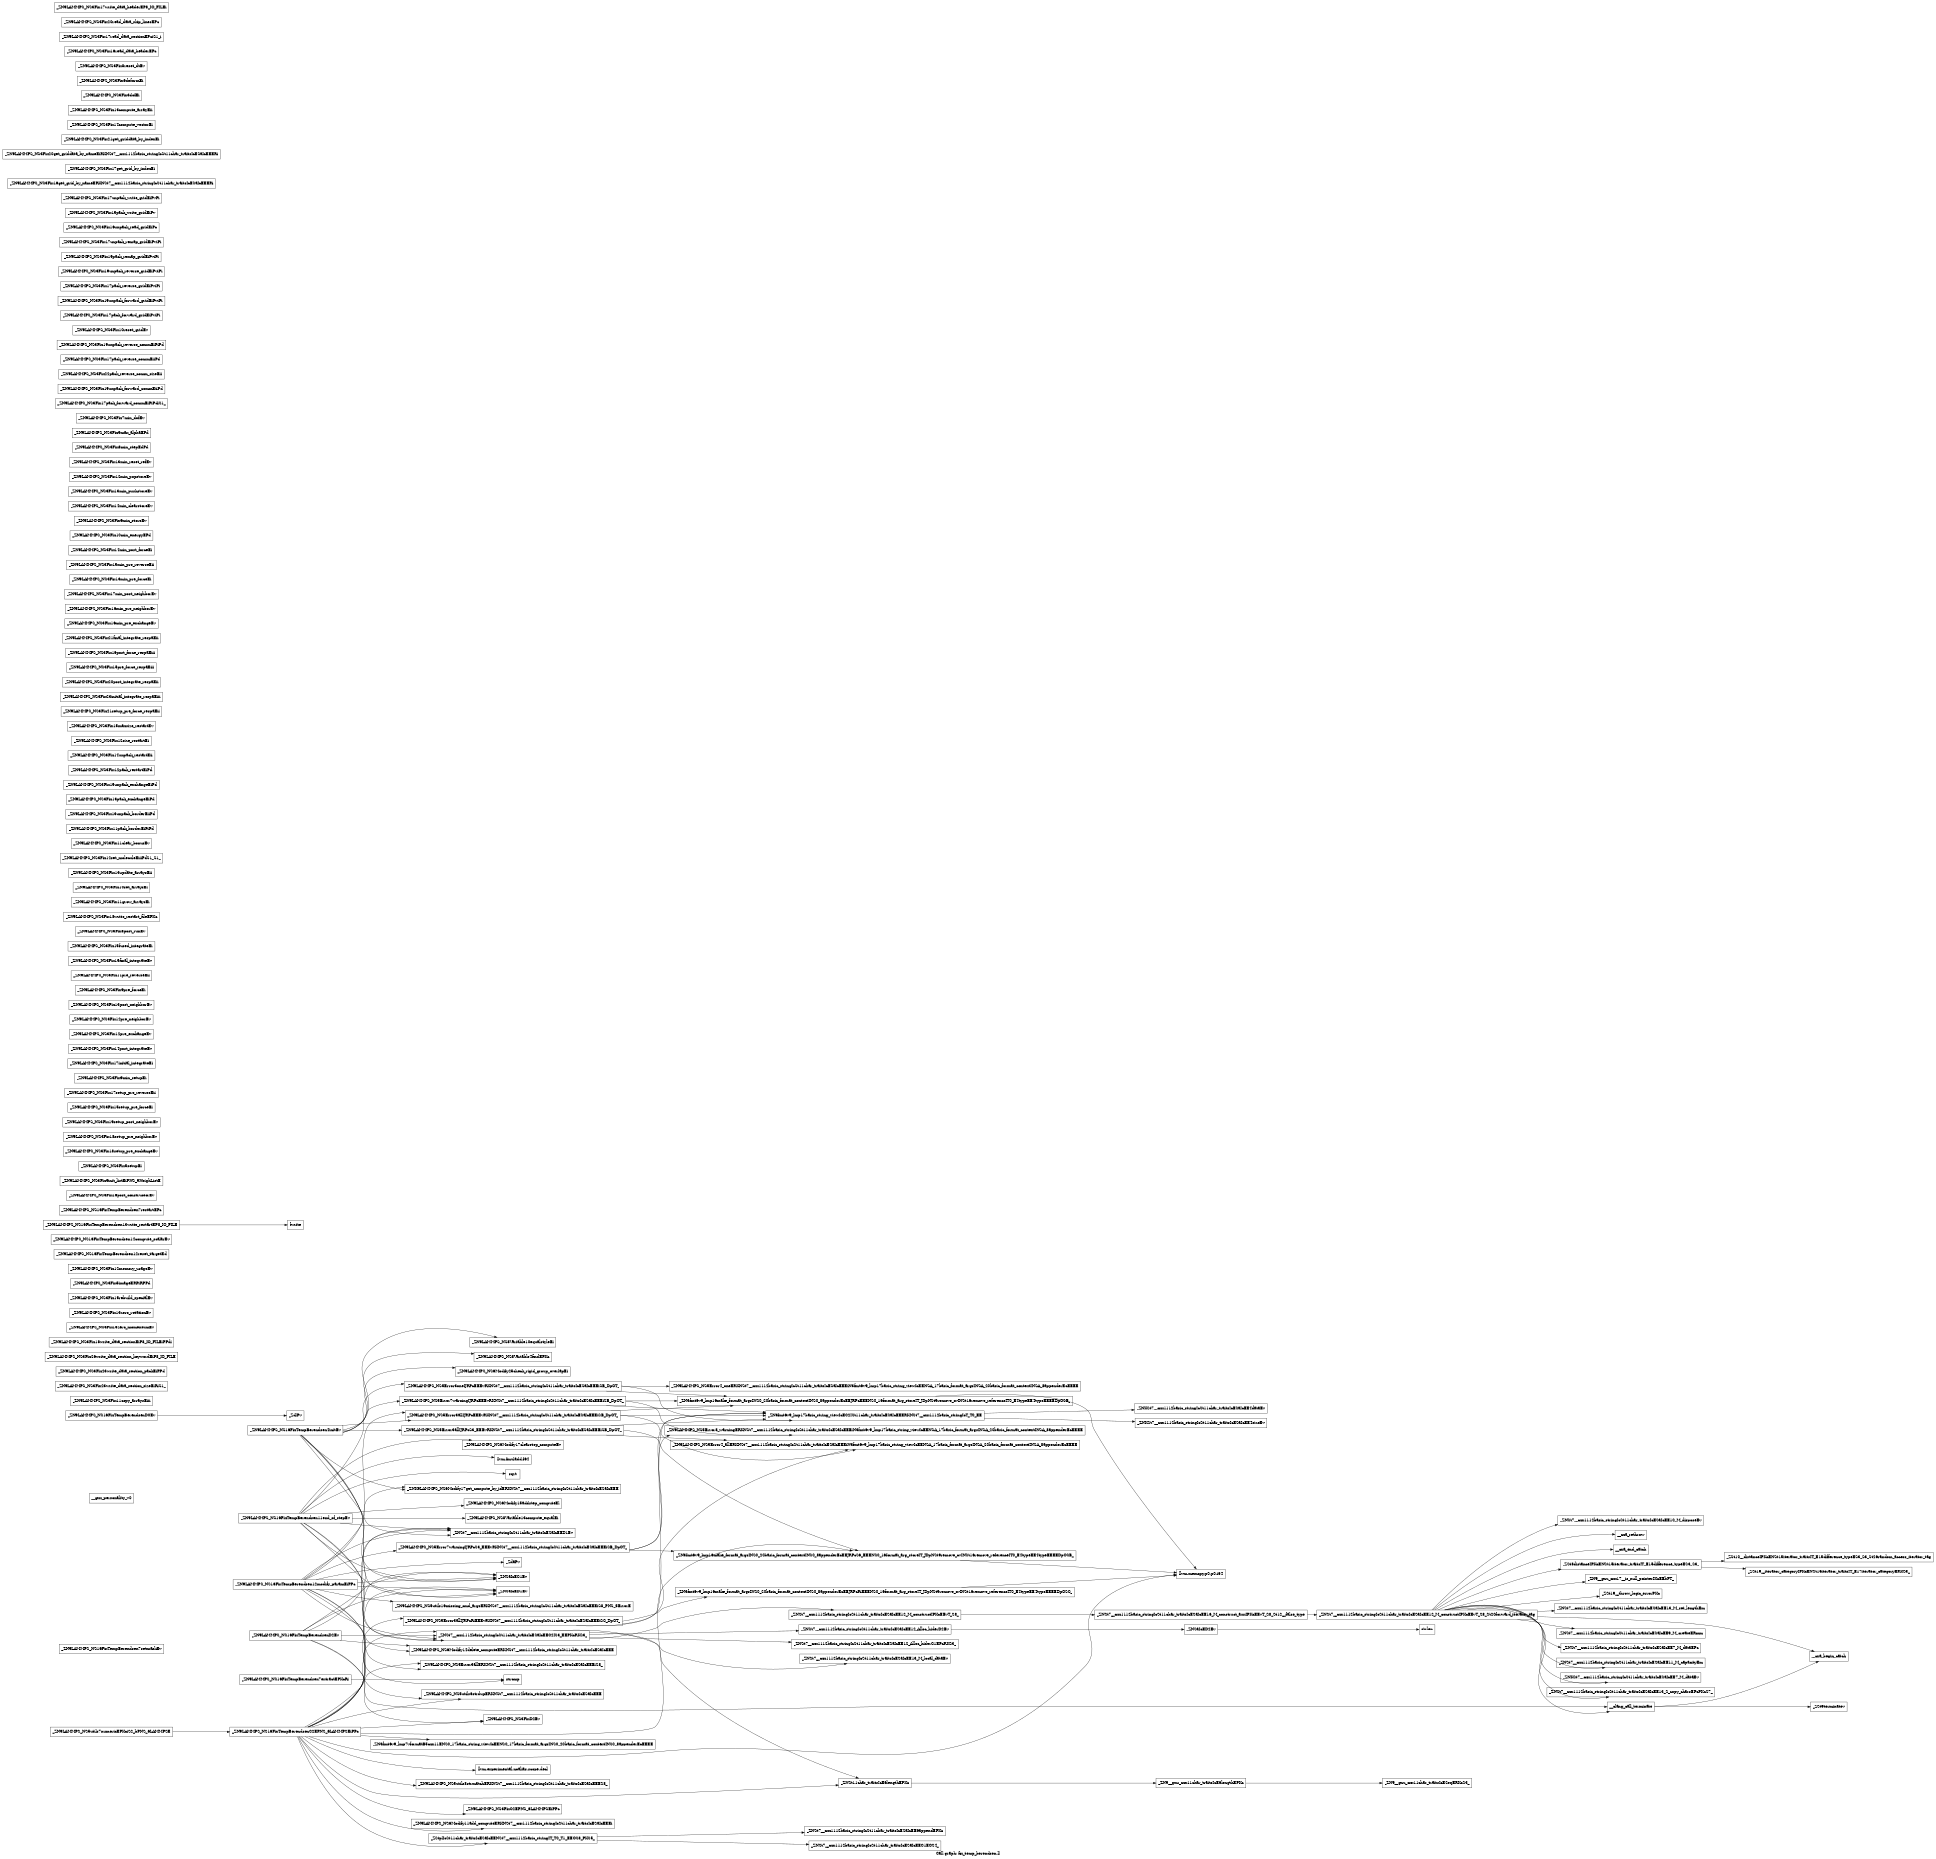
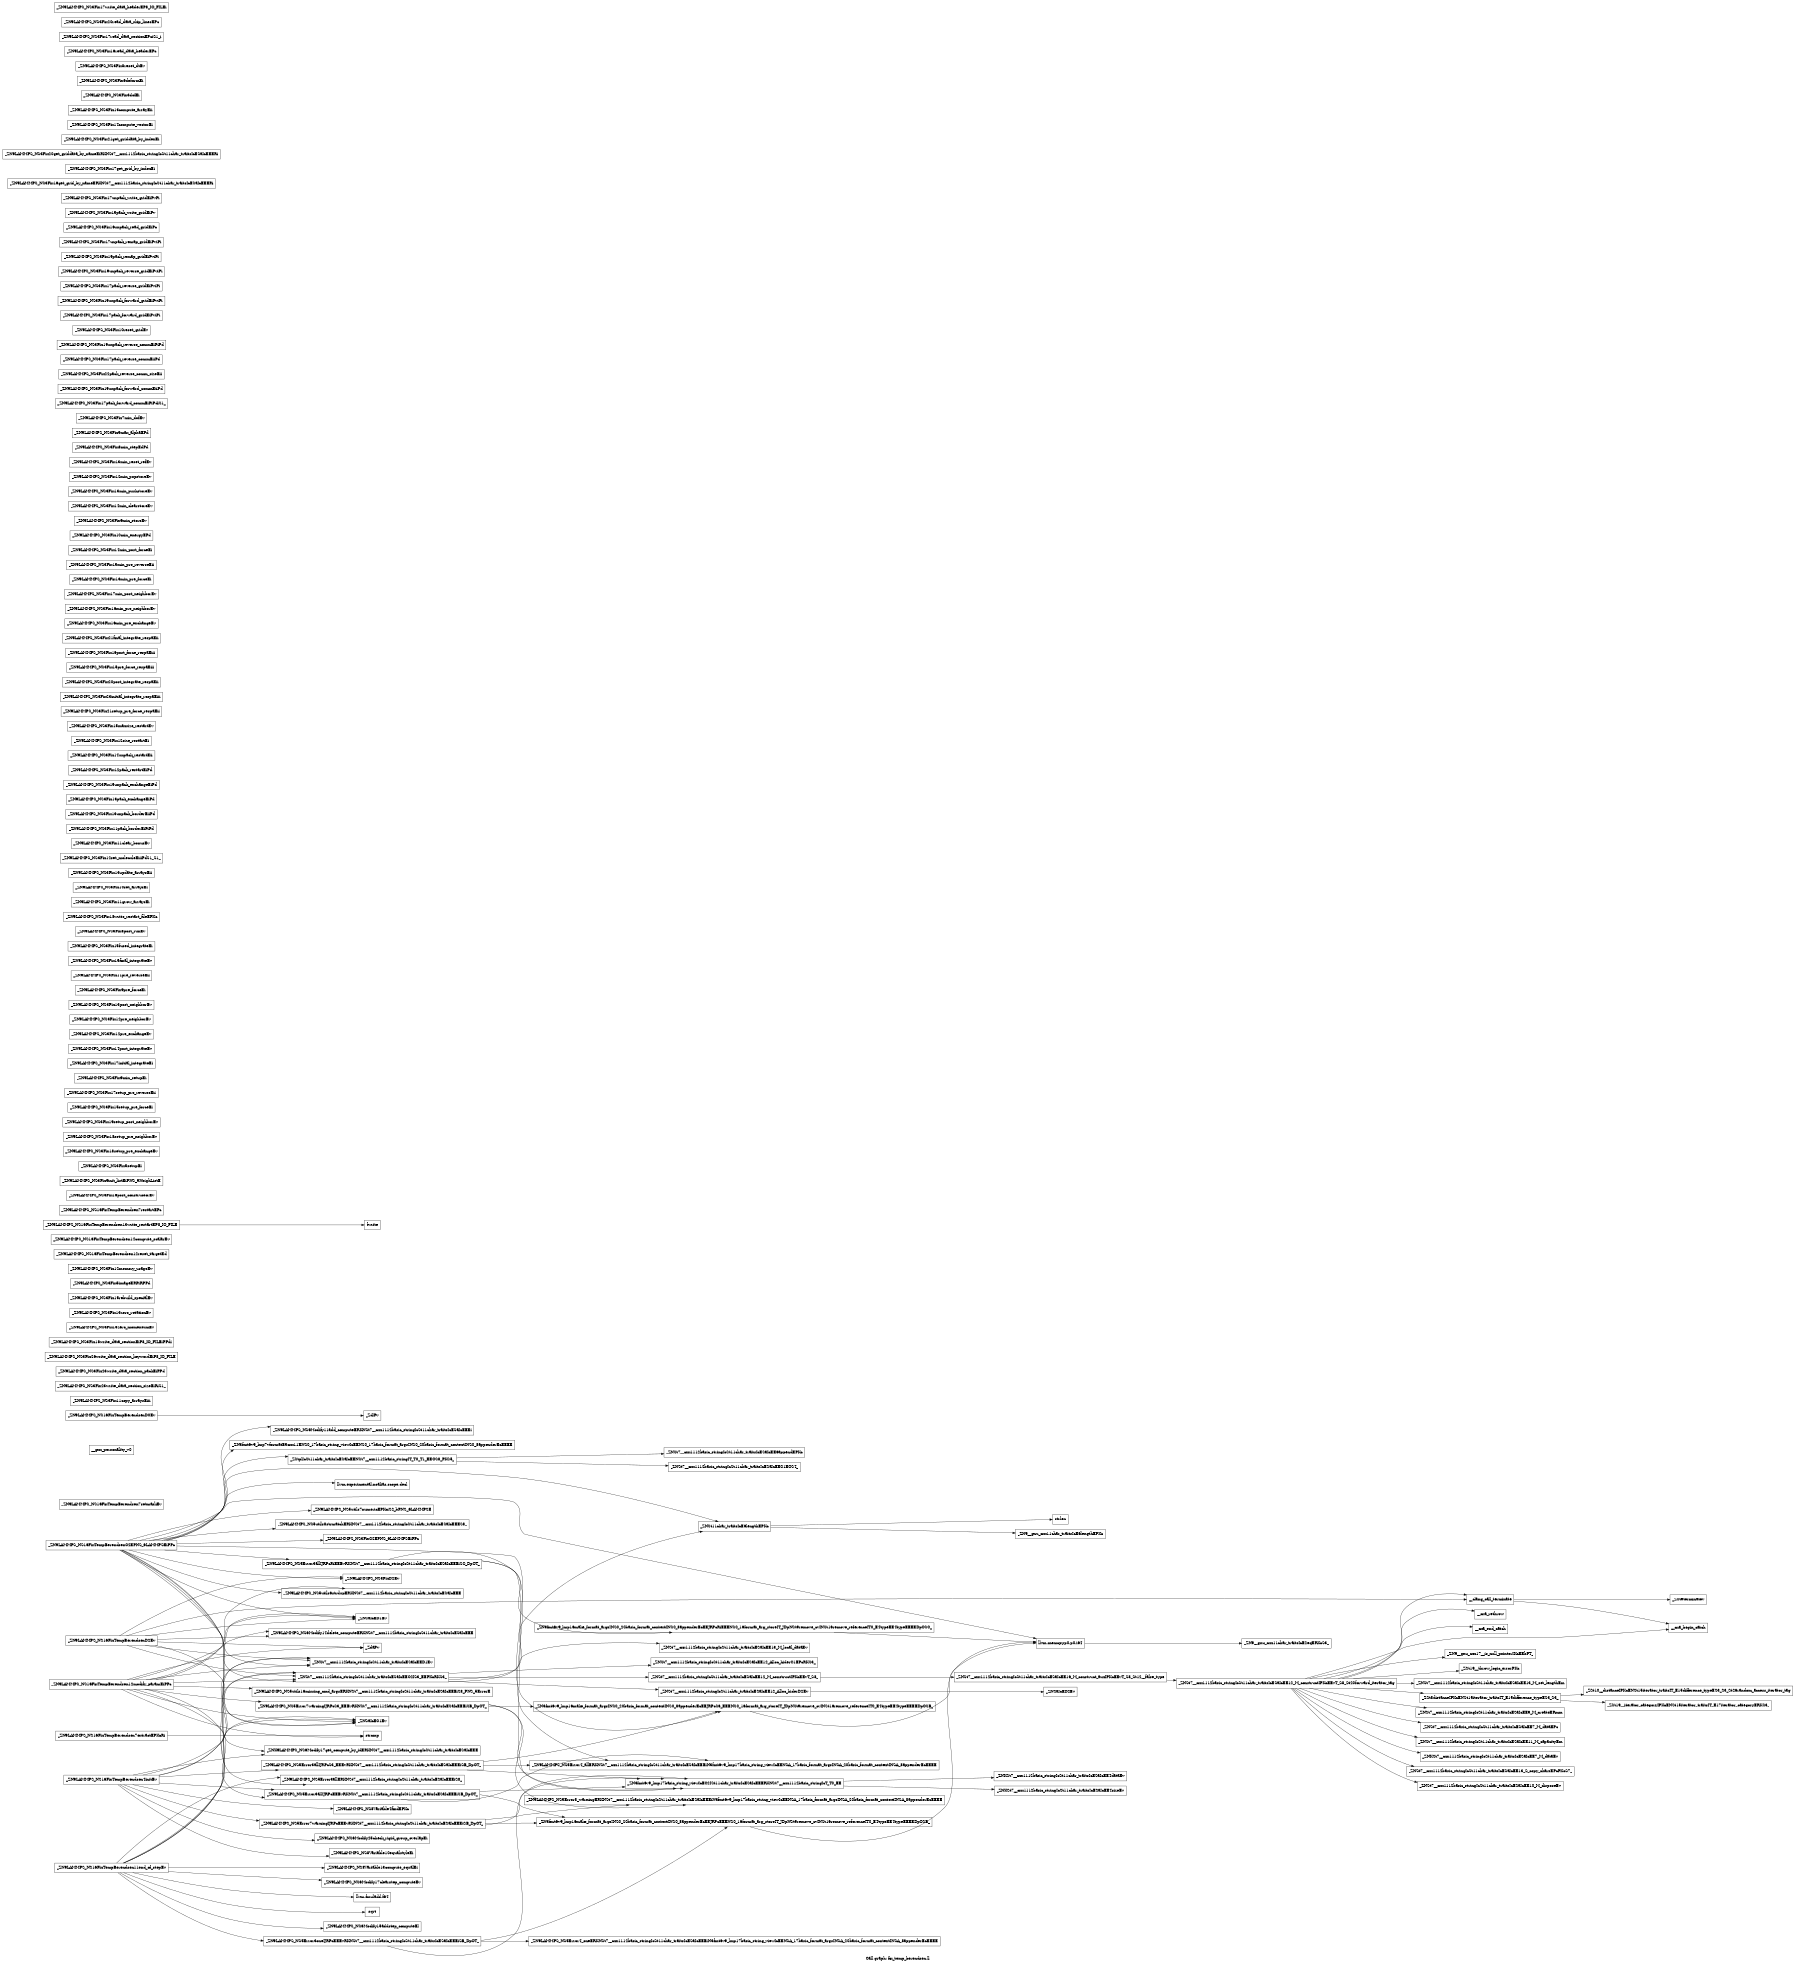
edge "_ZN9LAMMPS_NS16FixTempBerendsen4initEv" -> "_ZNSaIcED1Ev": removed
edge "_ZNSaIcED2Ev" -> "strlen": now "_ZNSt11char_traitsIcE6lengthEPKc" -> "strlen"
edge "_ZN9LAMMPS_NS16FixTempBerendsenD2Ev" -> "_ZdaPv": added
edge "_ZN9LAMMPS_NS5utils7numericEPKciS2_bPNS_6LAMMPSE" -> "_ZN9LAMMPS_NS16FixTempBerendsenC2EPNS_6LAMMPSEiPPc": reversed
edge "_ZN9__gnu_cxx11char_traitsIcE6lengthEPKc" -> "_ZN9__gnu_cxx11char_traitsIcE2eqERKcS3_": now "llvm.memcpy.p0.p0.i64" -> "_ZN9__gnu_cxx11char_traitsIcE2eqERKcS3_"
